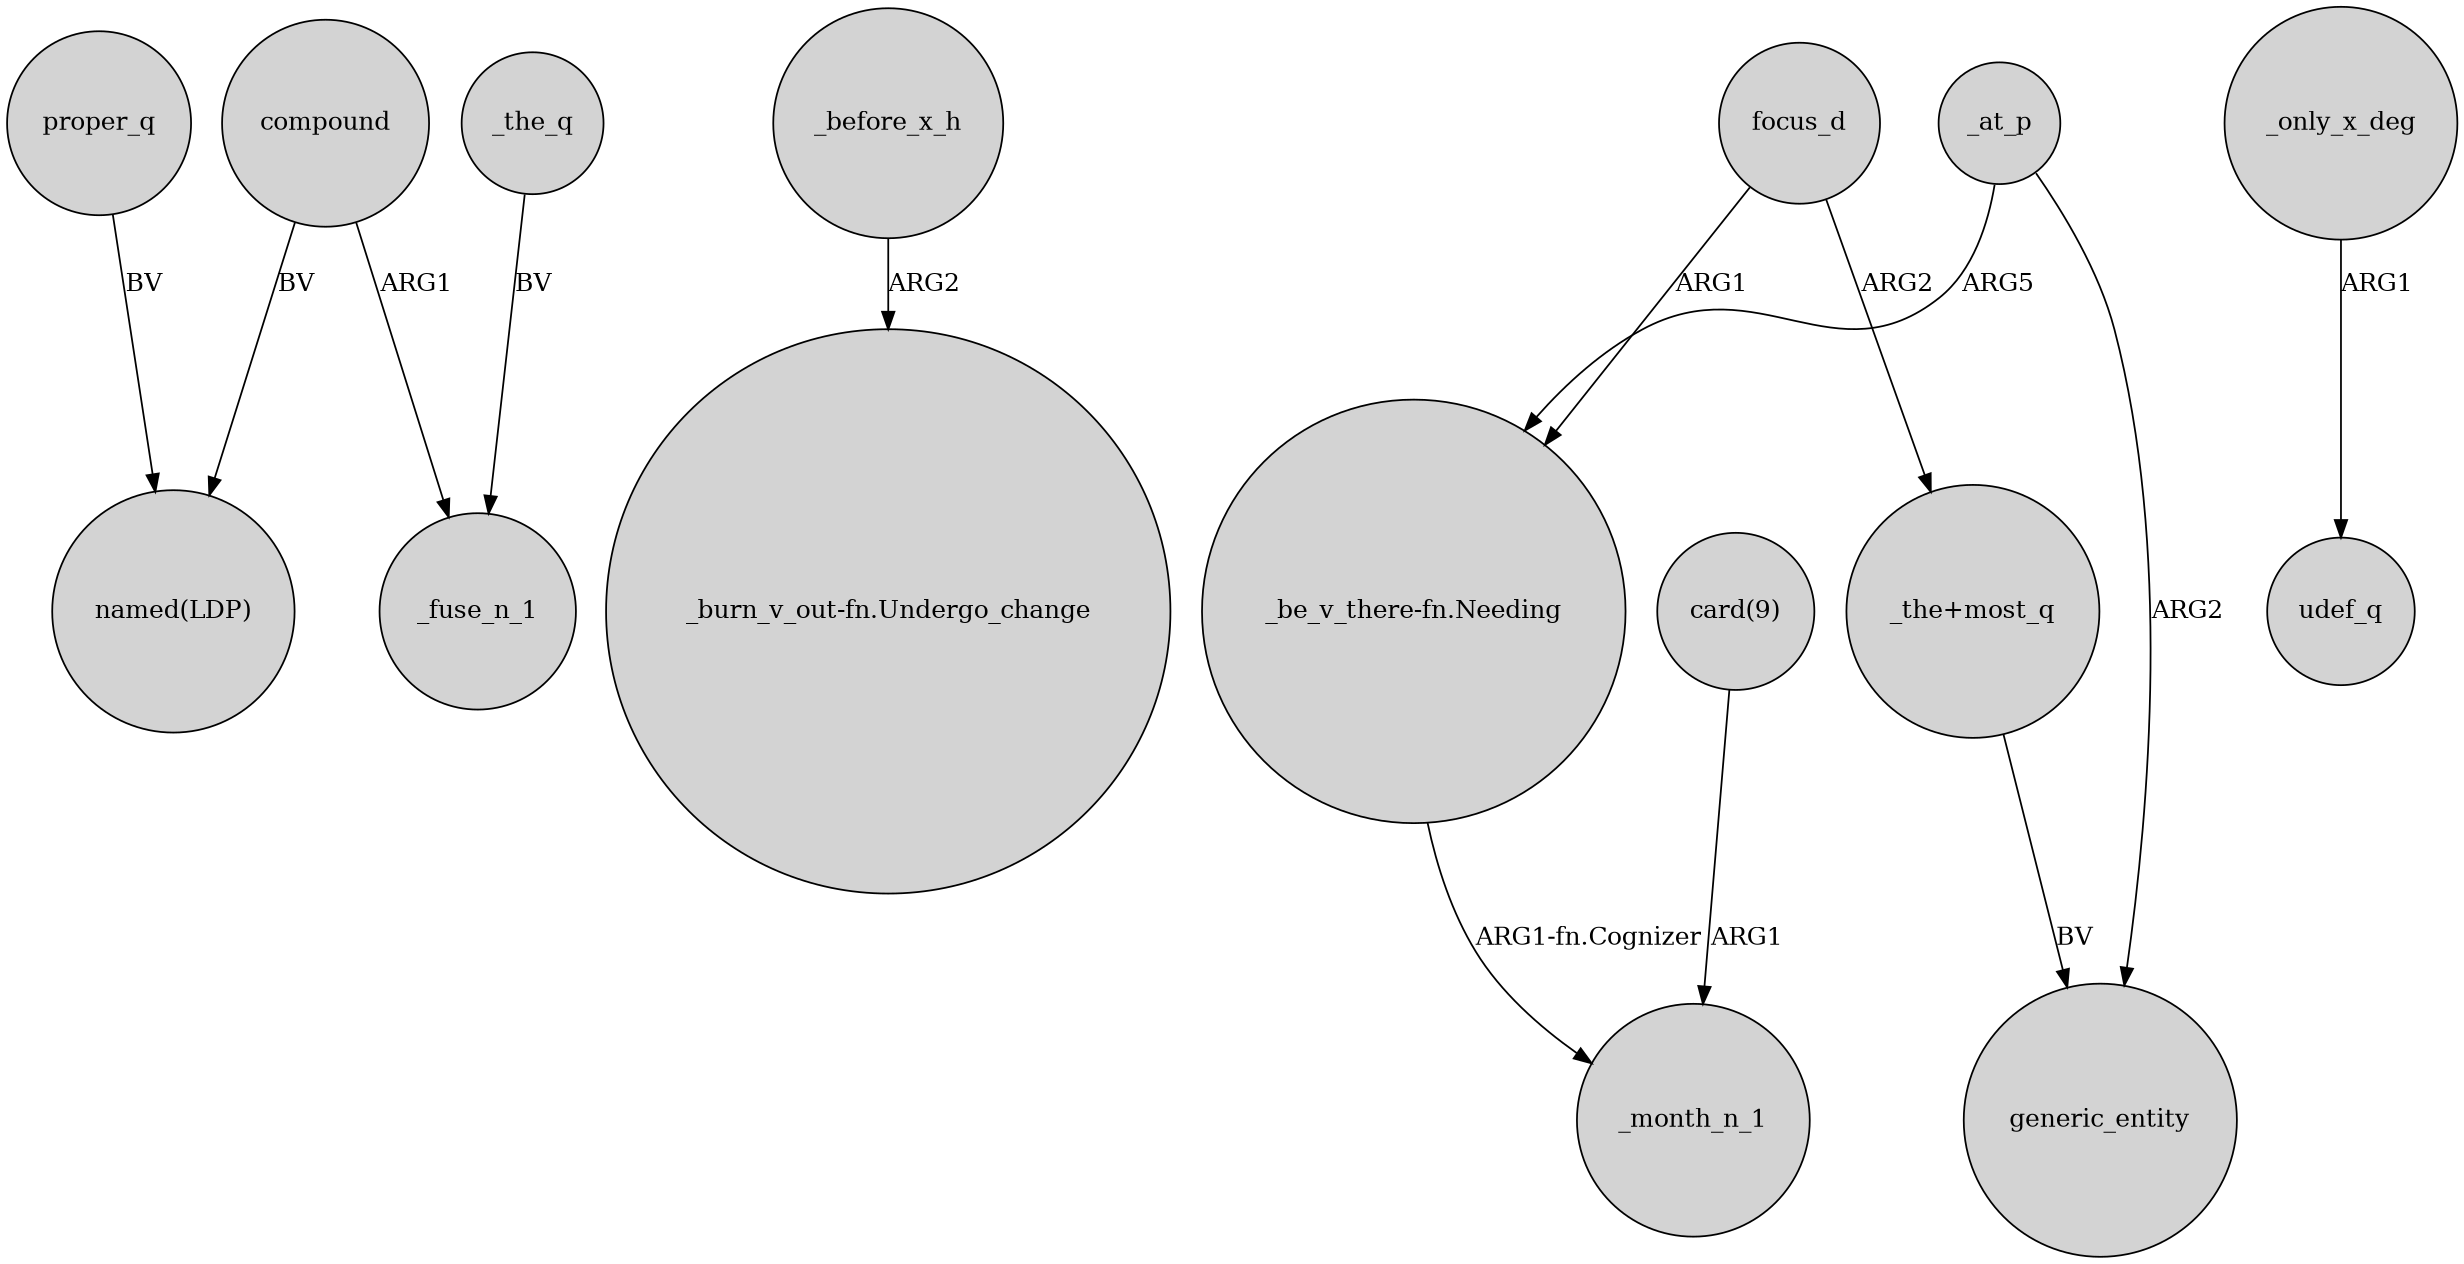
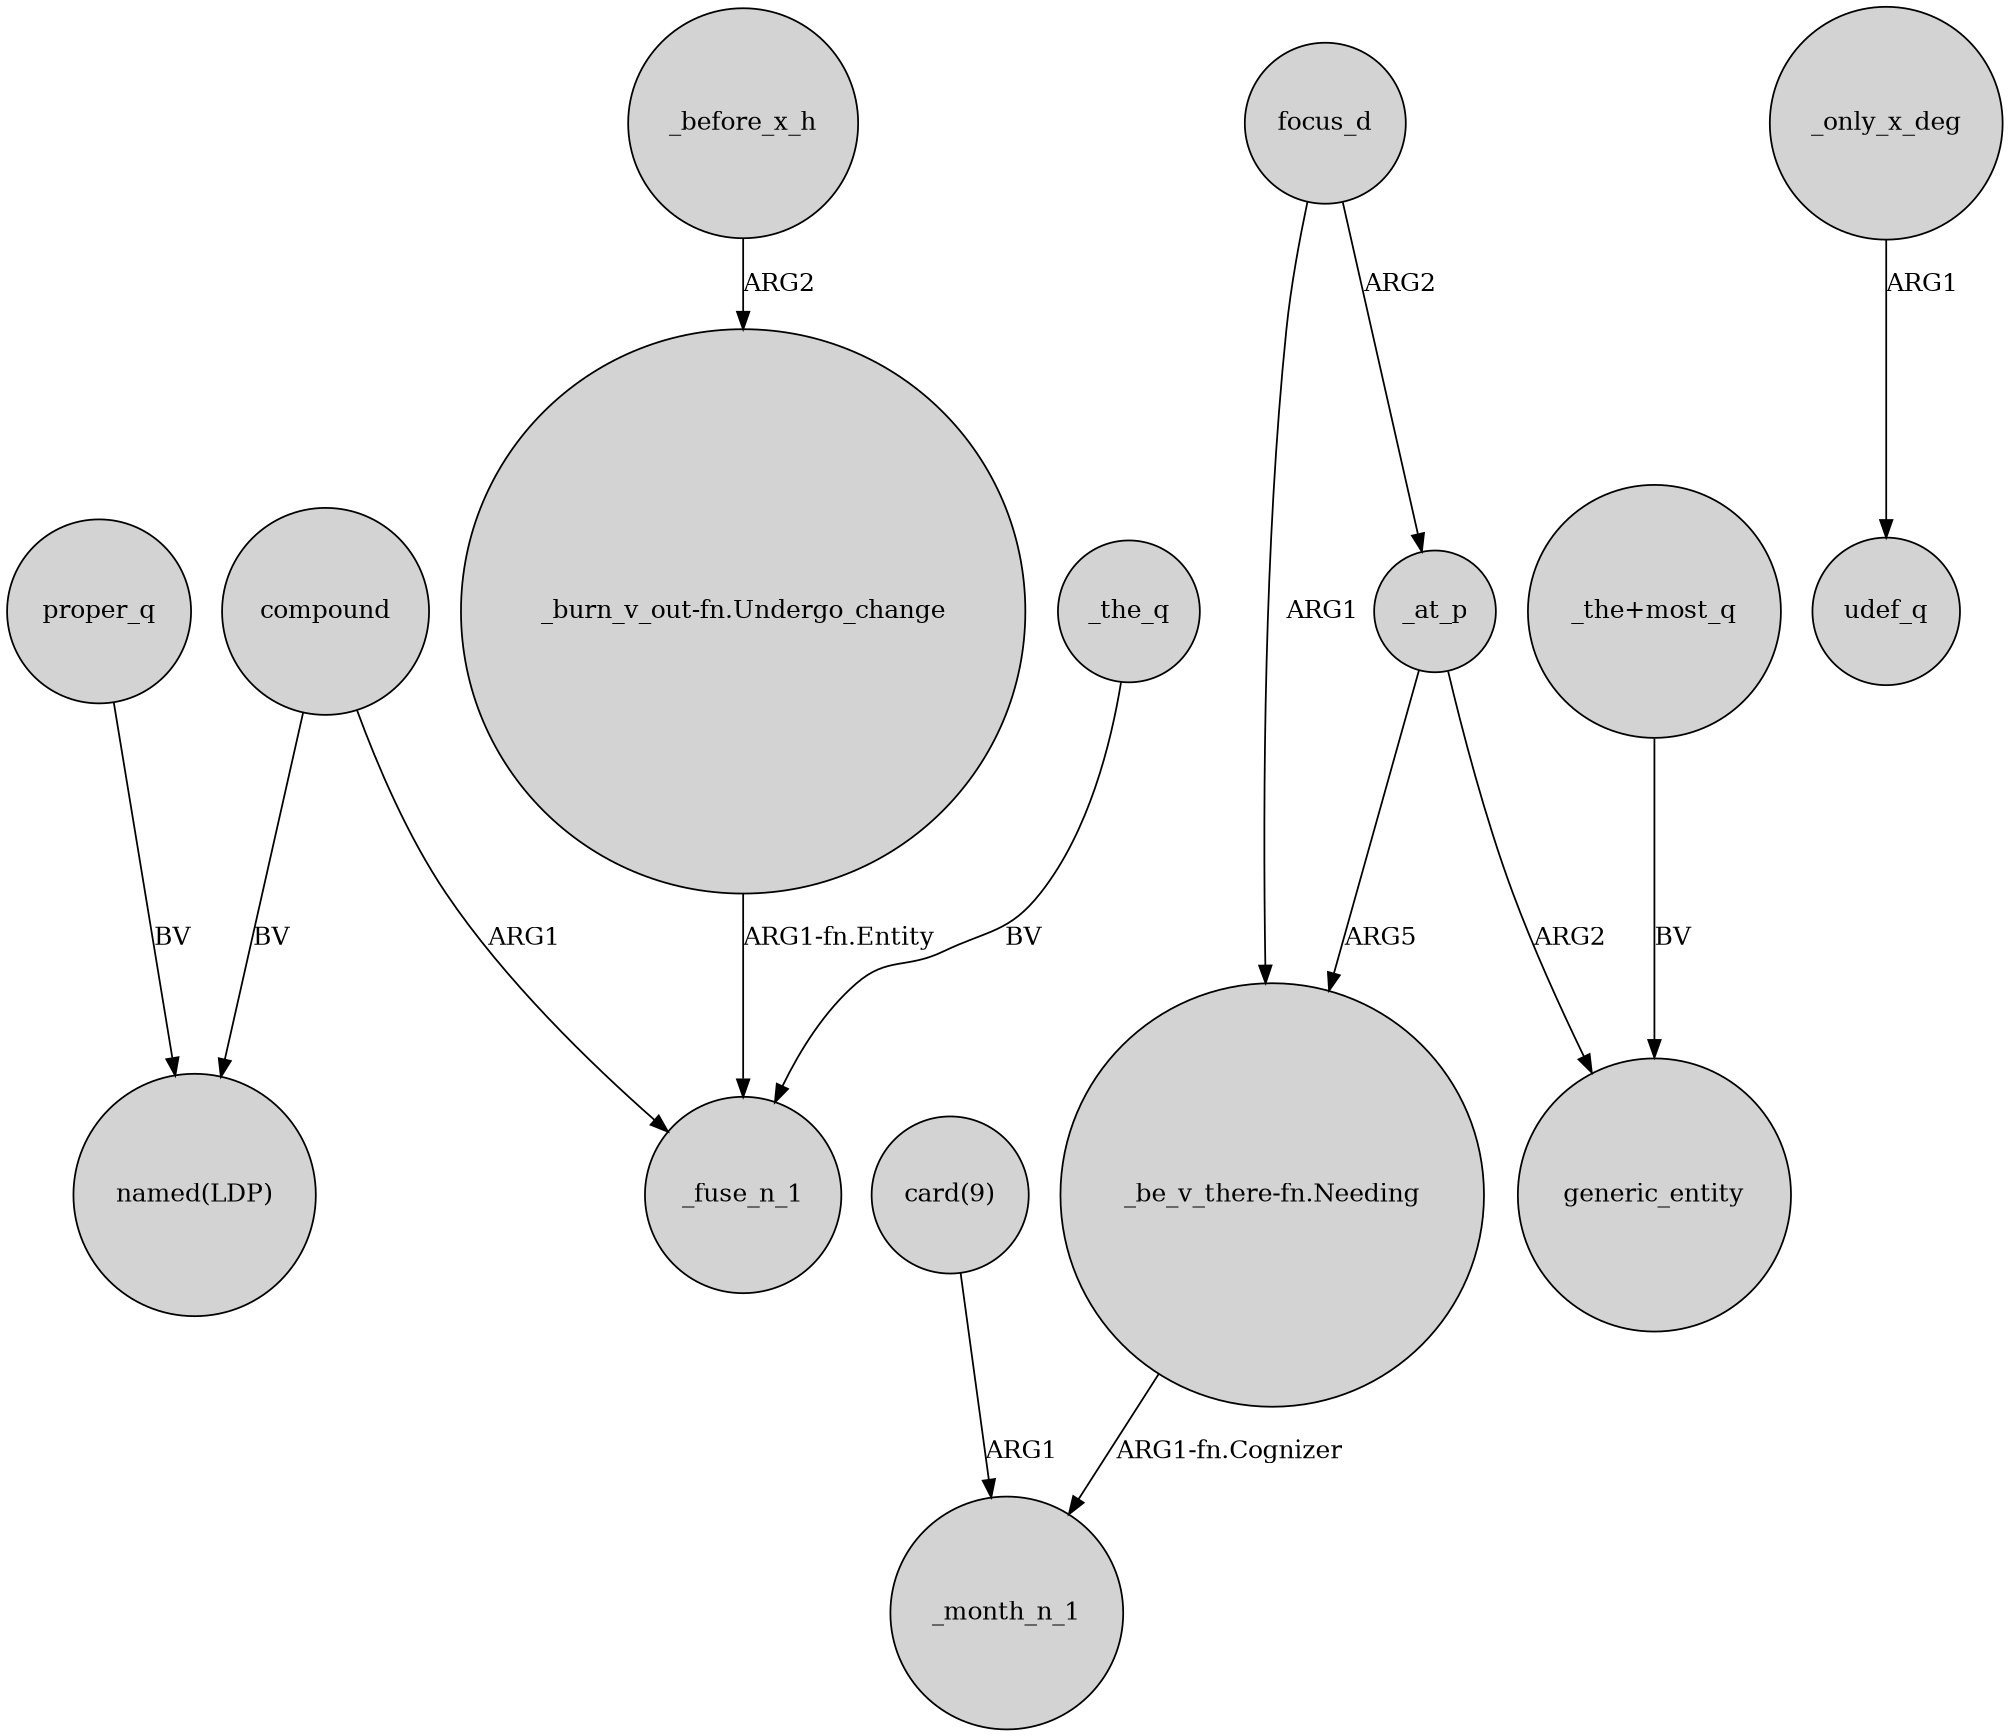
edge "focus_d" -> "_the+most_q": now "focus_d" -> "_at_p"
edge "_burn_v_out-fn.Undergo_change" -> "_fuse_n_1": added, label "ARG1-fn.Entity"
